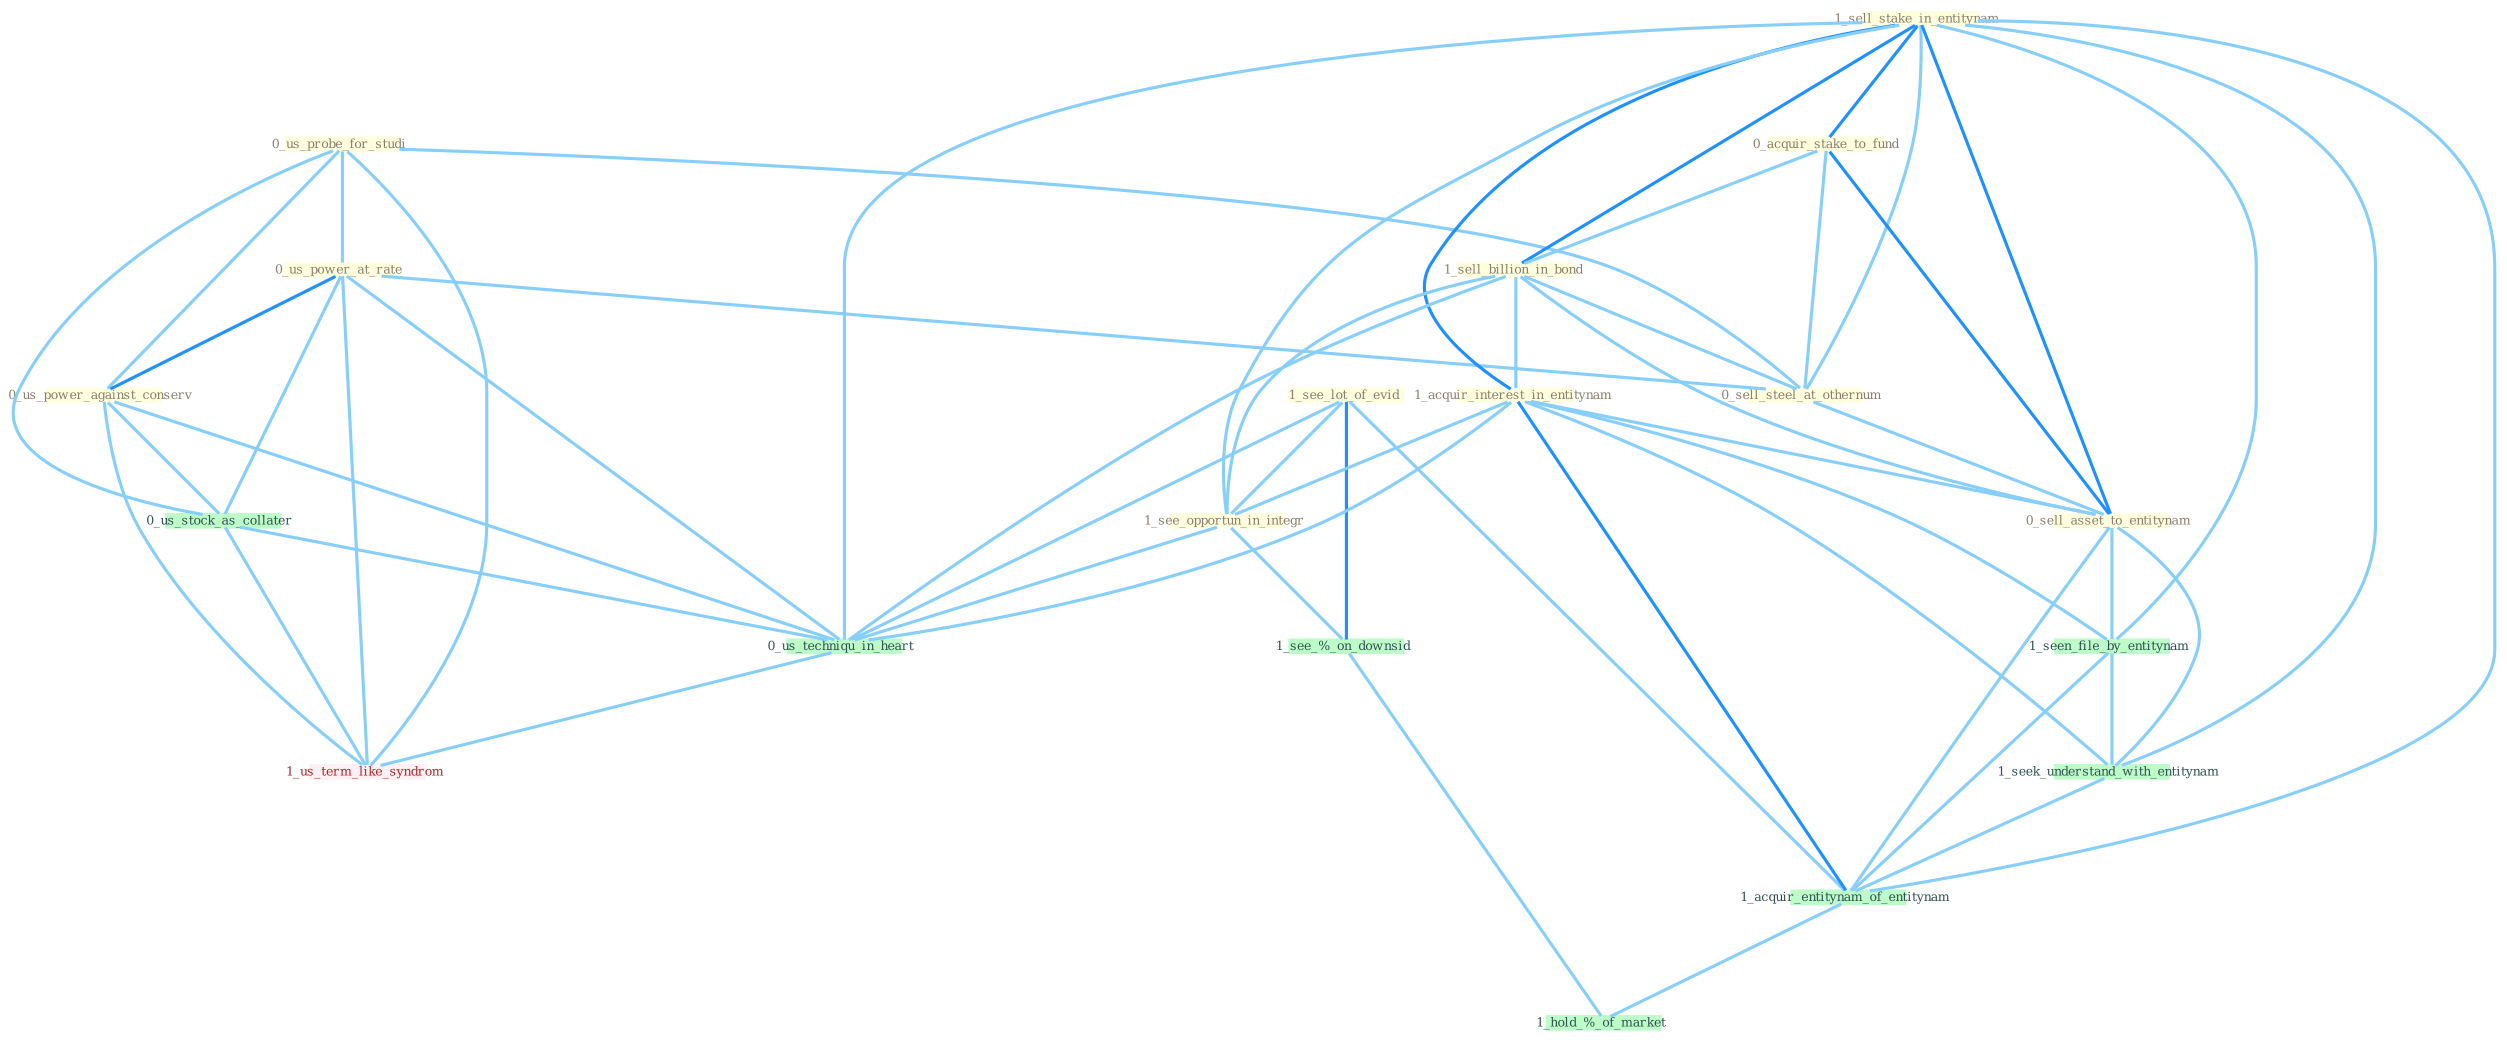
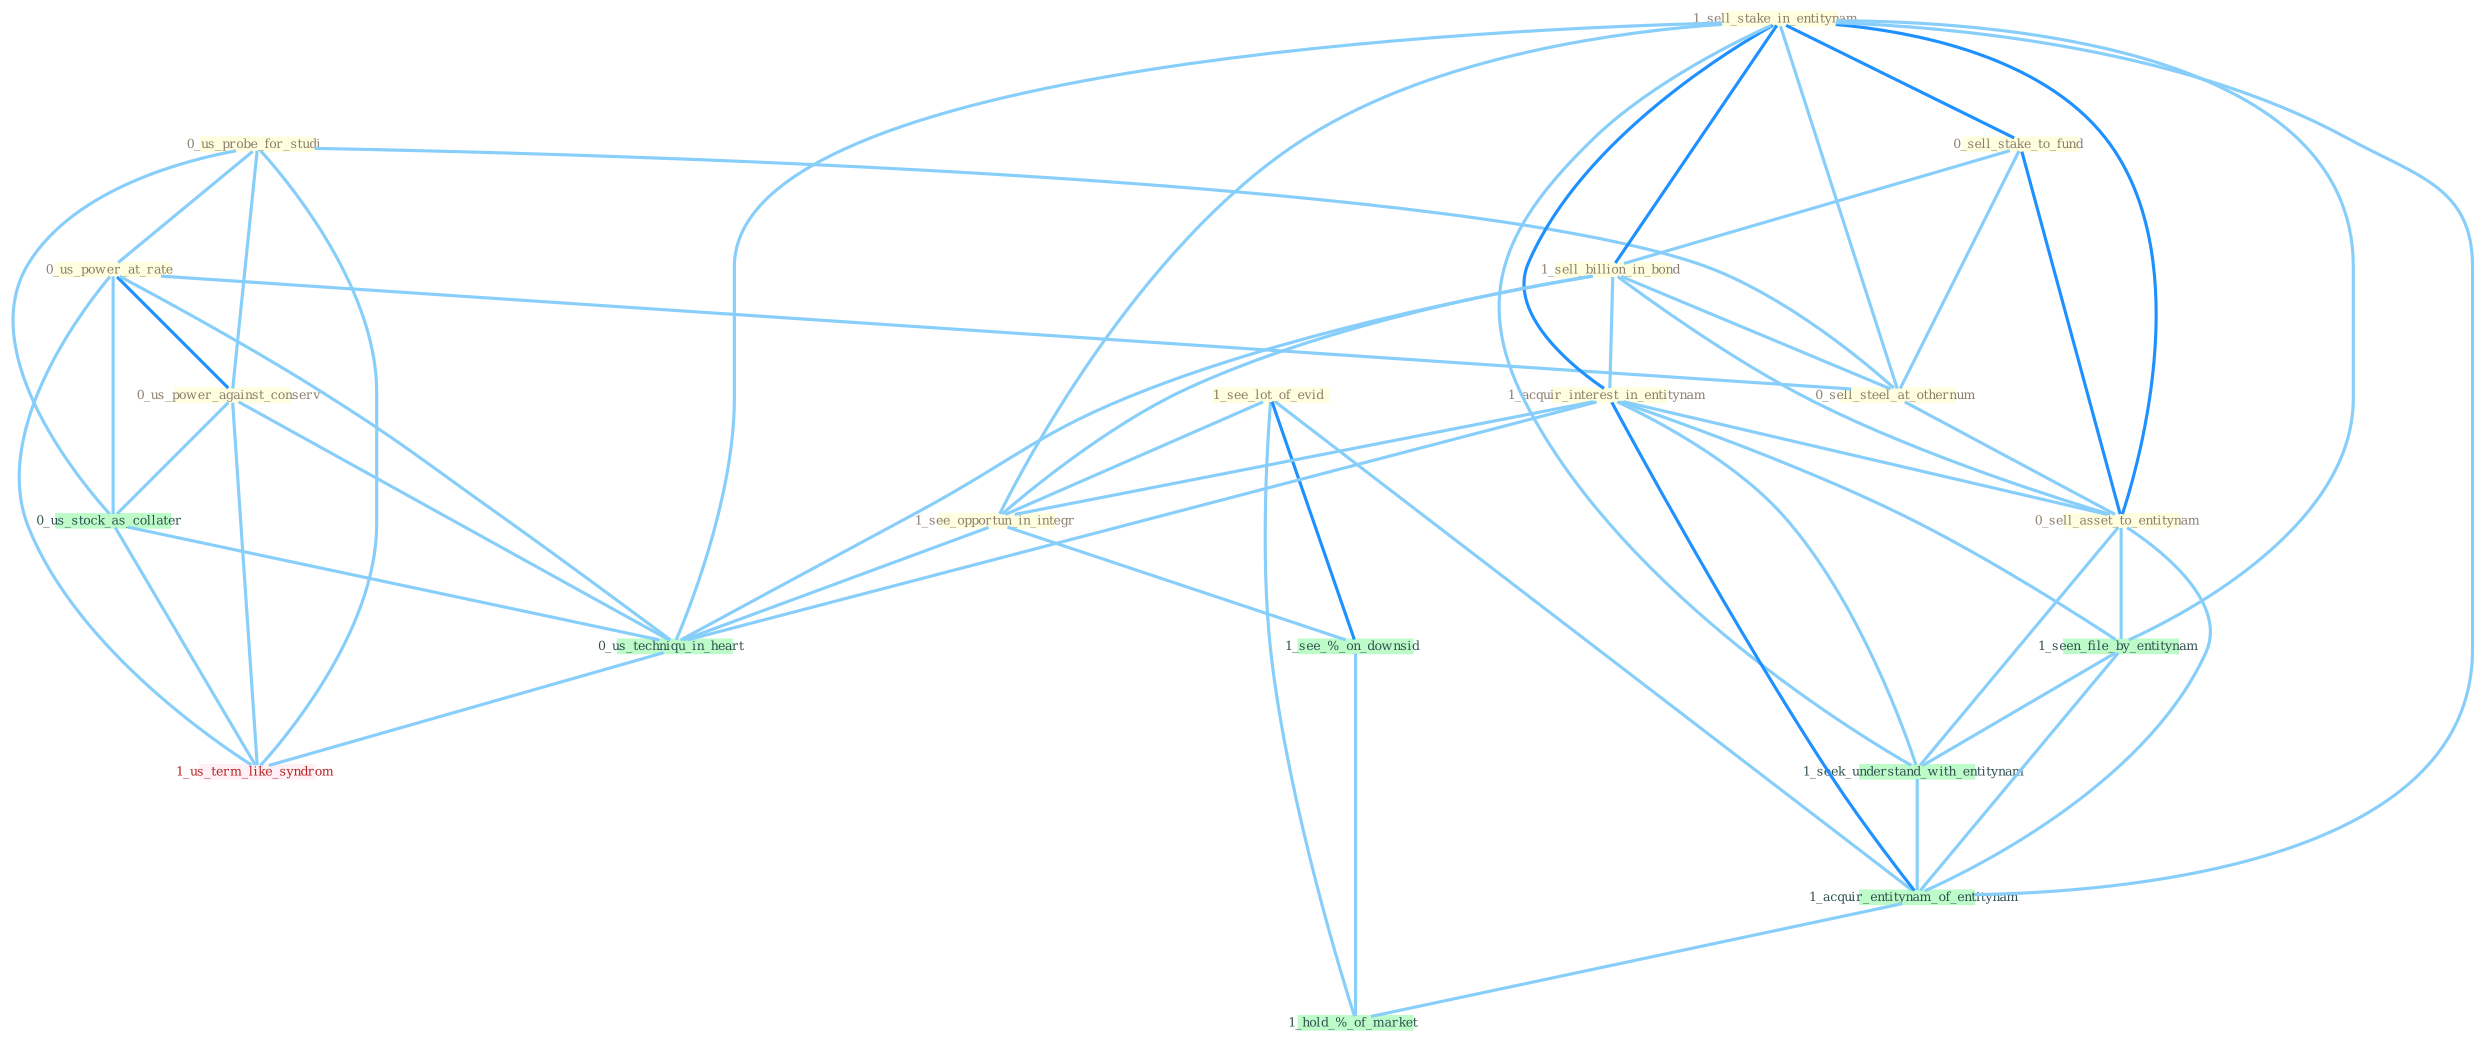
node "0_acquir_stake_to_fund": label "0_acquir_stake_to_fund" -> "0_sell_stake_to_fund"
edge "1_see_lot_of_evid" -- "0_us_techniqu_in_heart": now "1_see_lot_of_evid" -- "1_hold_%_of_market"
